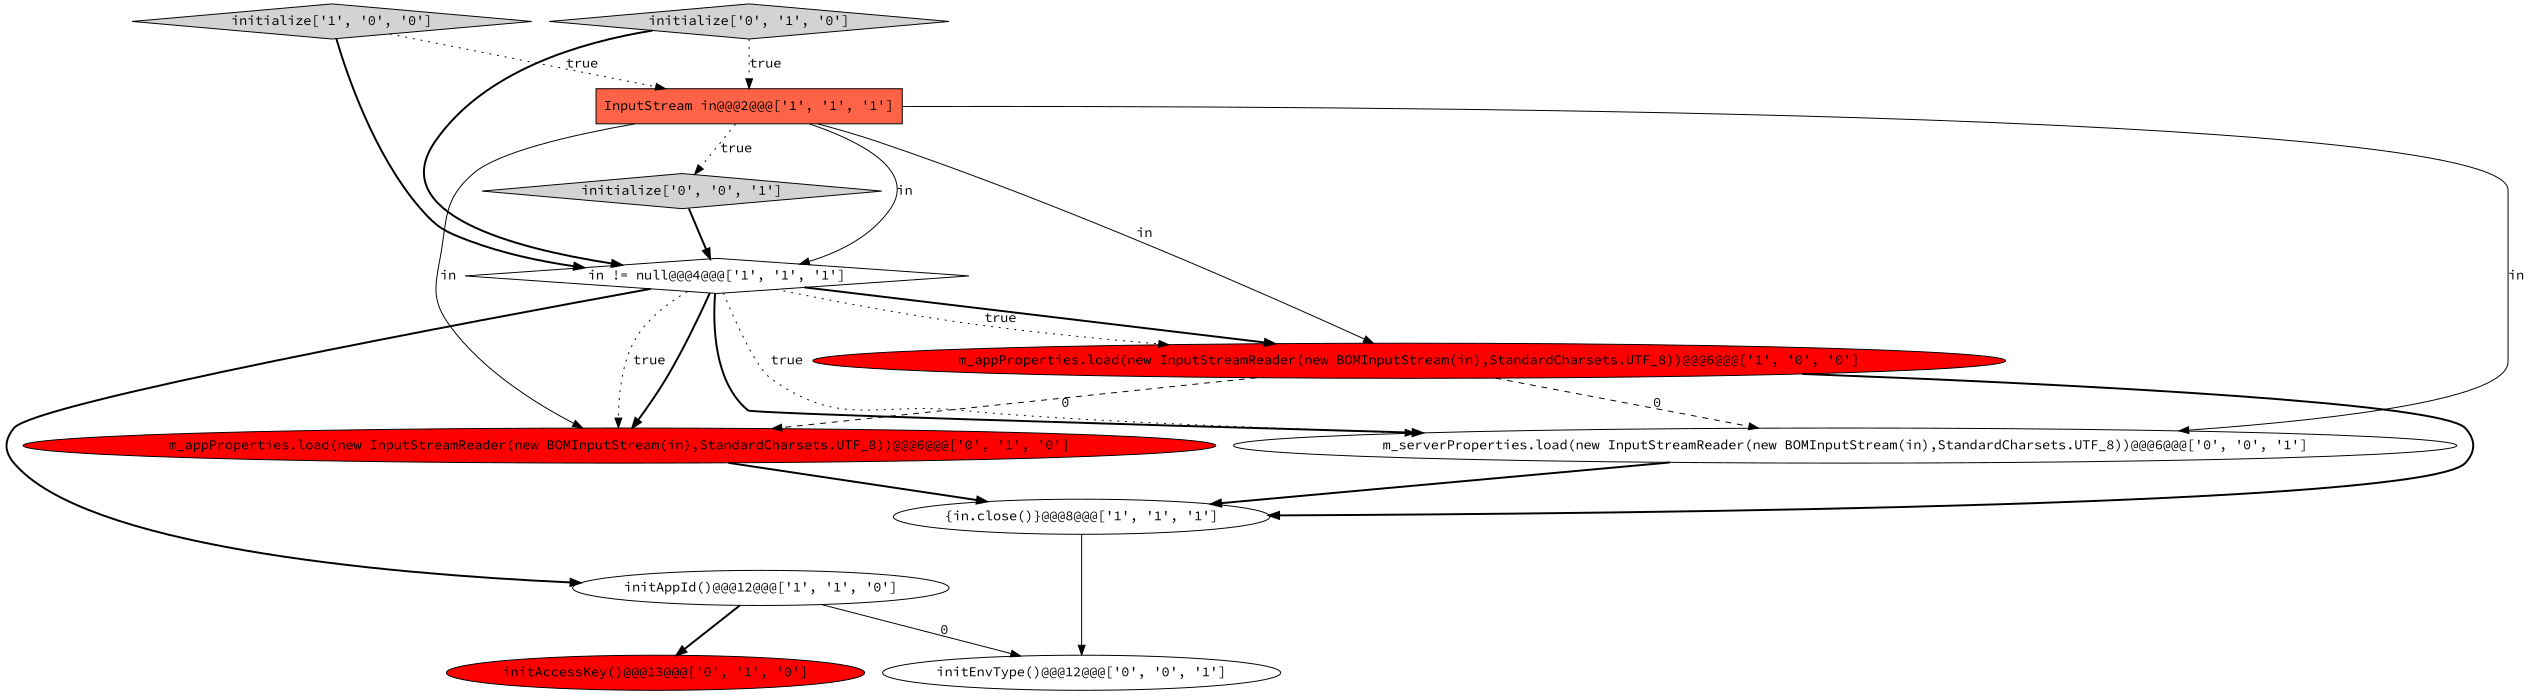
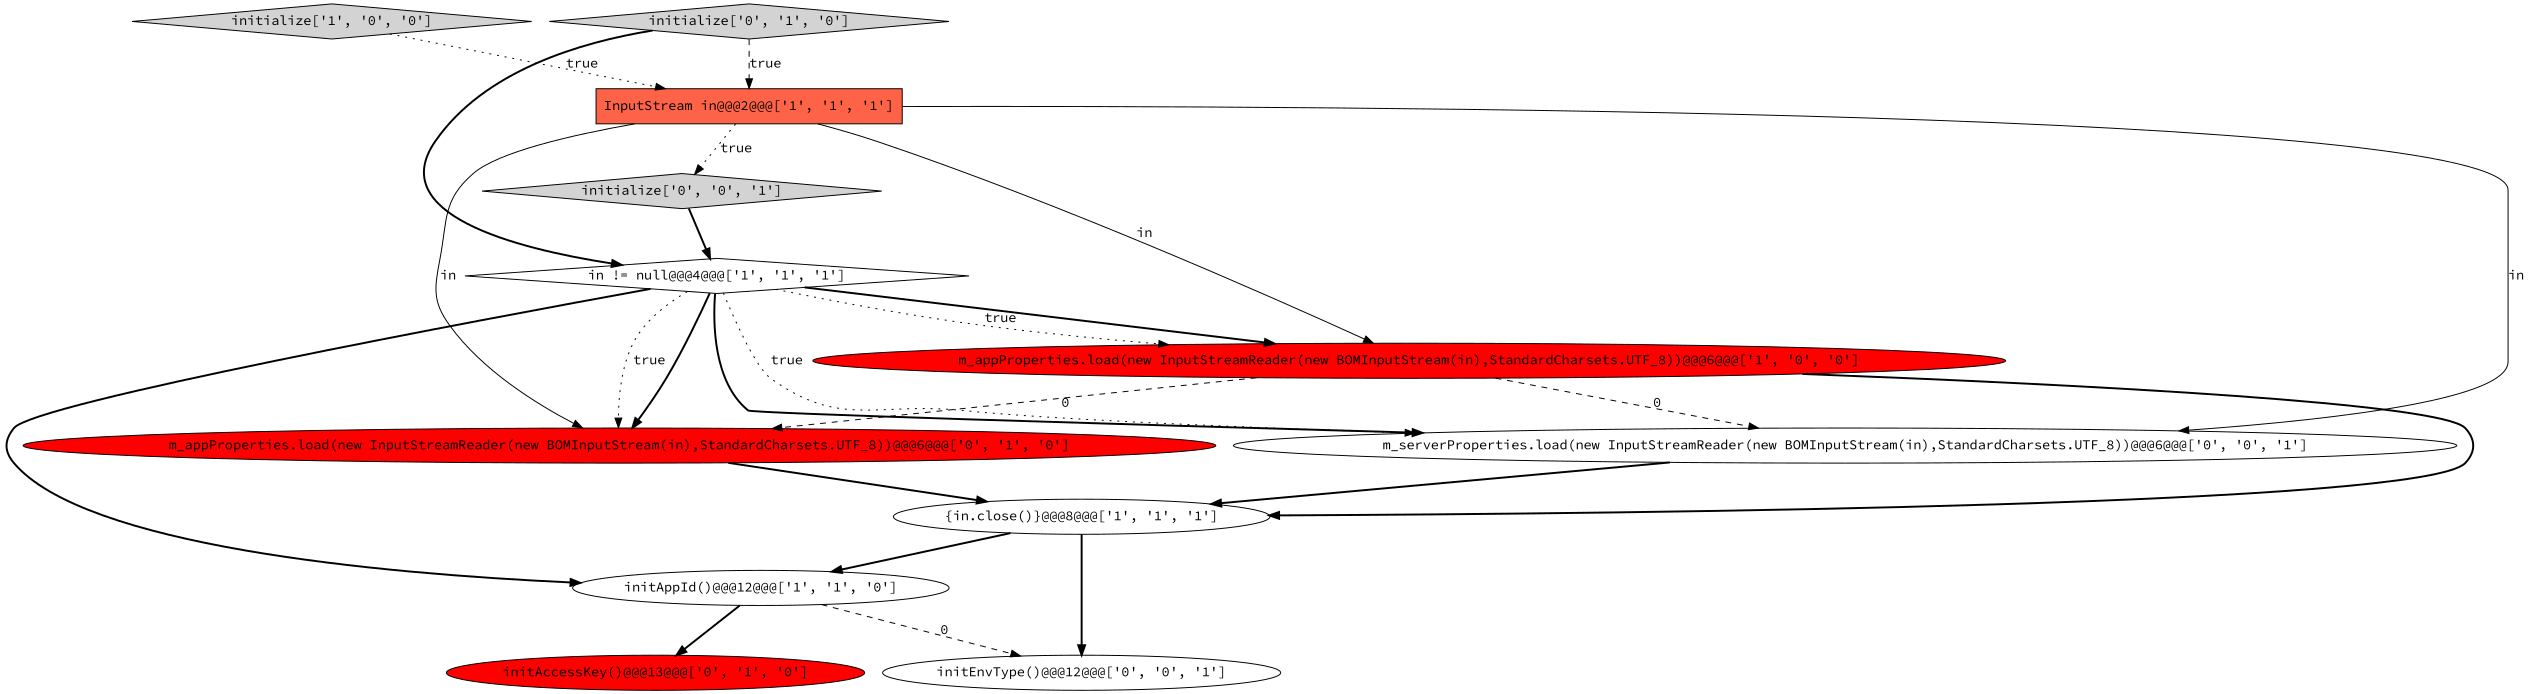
edge "initialize['0', '1', '0']" -> "InputStream in@@@2@@@['1', '1', '1']": style dotted -> dashed
edge "InputStream in@@@2@@@['1', '1', '1']" -> "in != null@@@4@@@['1', '1', '1']": removed, label "in"
edge "initialize['1', '0', '0']" -> "in != null@@@4@@@['1', '1', '1']": removed
edge "{in.close()}@@@8@@@['1', '1', '1']" -> "initAppId()@@@12@@@['1', '1', '0']": added
edge "{in.close()}@@@8@@@['1', '1', '1']" -> "initEnvType()@@@12@@@['0', '0', '1']": style solid -> bold
edge "initAppId()@@@12@@@['1', '1', '0']" -> "initEnvType()@@@12@@@['0', '0', '1']": style solid -> dashed
